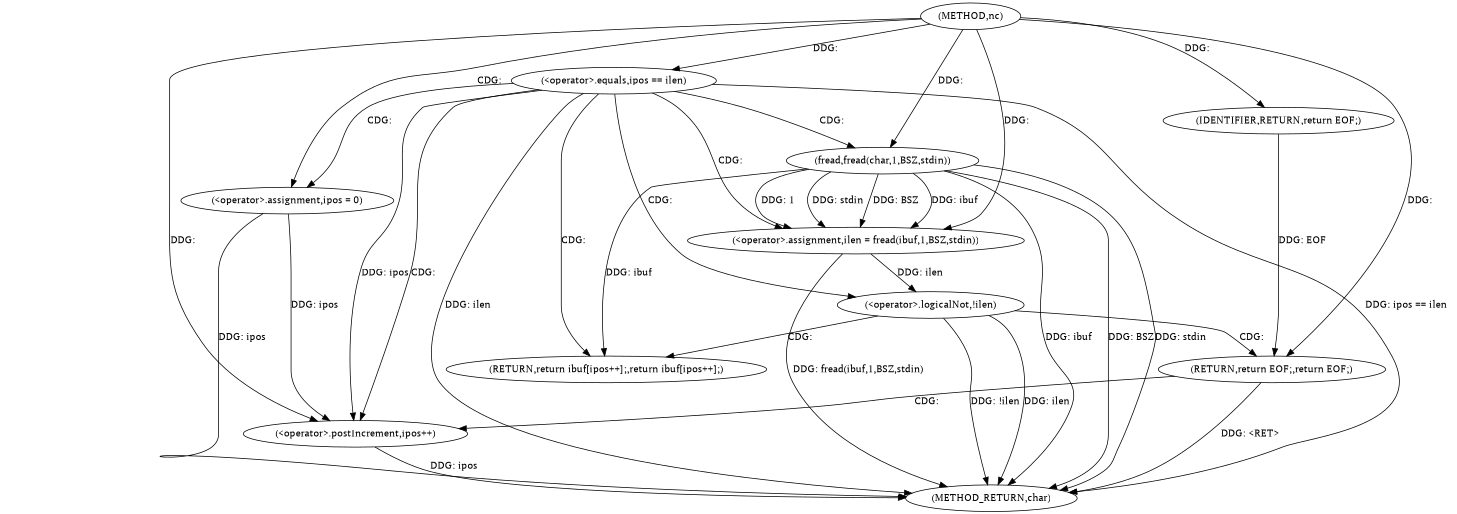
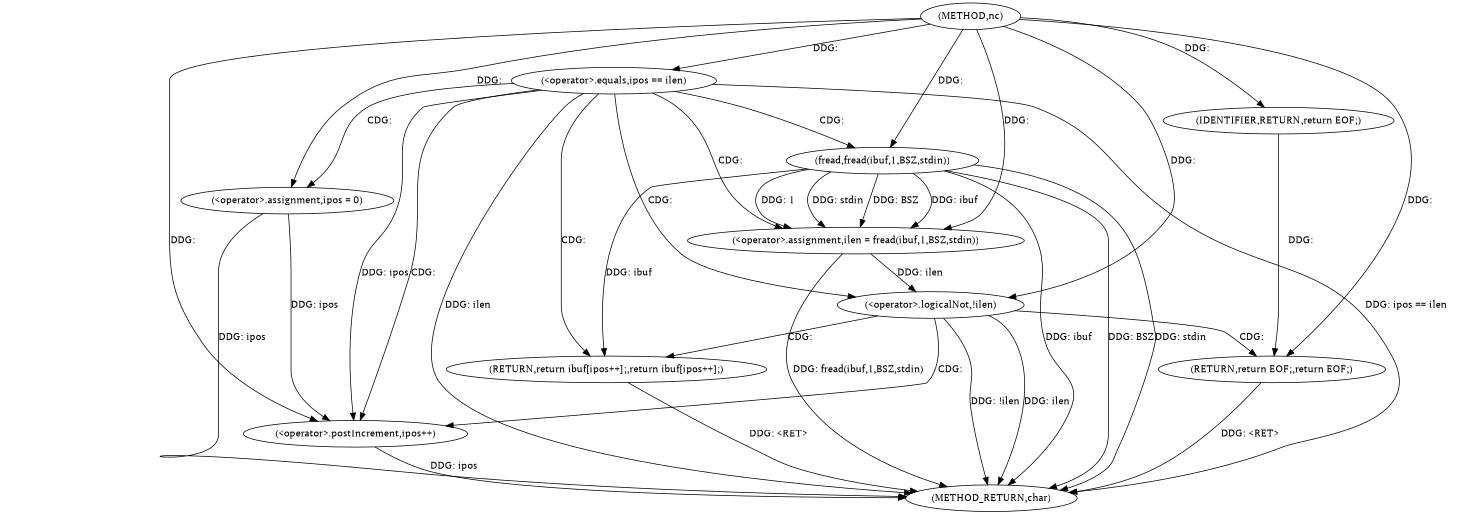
edge "(METHOD,nc)" -> "(<operator>.assignment,ipos = 0)": label "CDG: " -> "DDG: "
node "(fread,fread(char,1,BSZ,stdin))": label "(fread,fread(char,1,BSZ,stdin))" -> "(fread,fread(ibuf,1,BSZ,stdin))"
edge "(METHOD,nc)" -> "(<operator>.logicalNot,!ilen)": added, label "DDG:"
edge "(IDENTIFIER,RETURN,return EOF;)" -> "(RETURN,return EOF;,return EOF;)": label "DDG: EOF" -> "DDG: "
edge "(RETURN,return EOF;,return EOF;)" -> "(<operator>.postIncrement,ipos++)": now "(<operator>.logicalNot,!ilen)" -> "(<operator>.postIncrement,ipos++)"
edge "(RETURN,return ibuf[ipos++];,return ibuf[ipos++];)" -> "(METHOD_RETURN,char)": added, label "DDG: <RET>"
